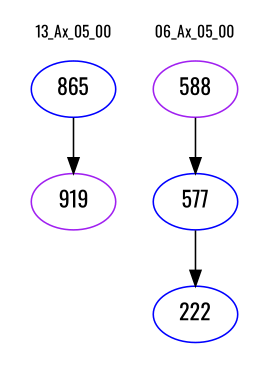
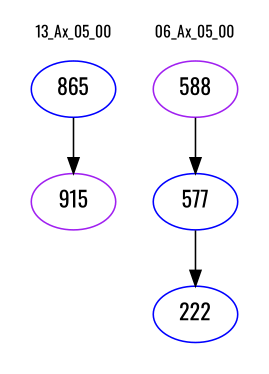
node "919": label "919" -> "915"
